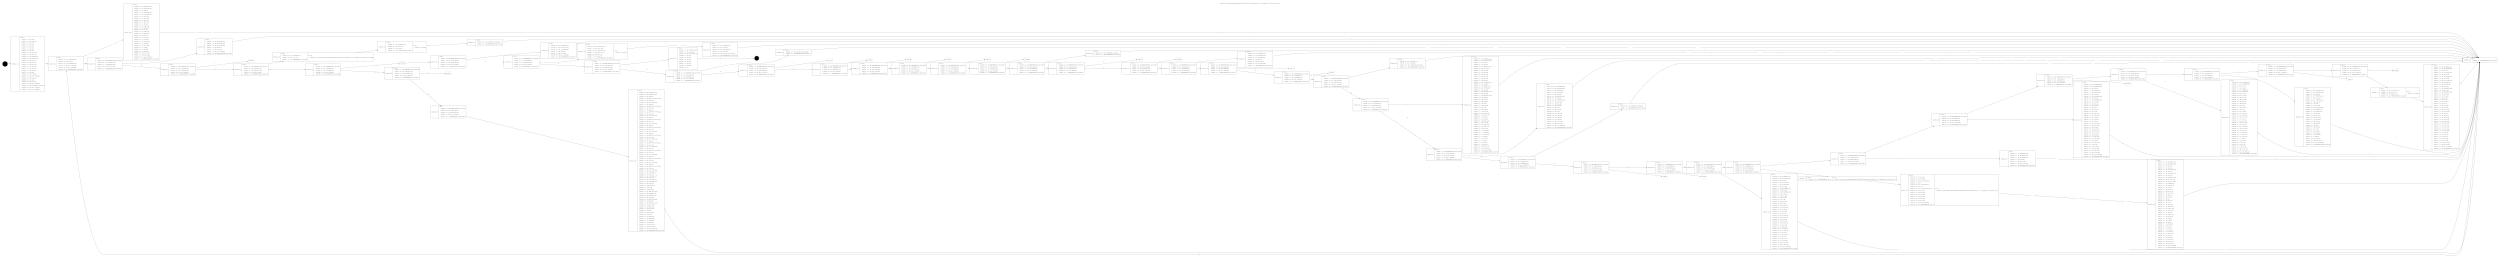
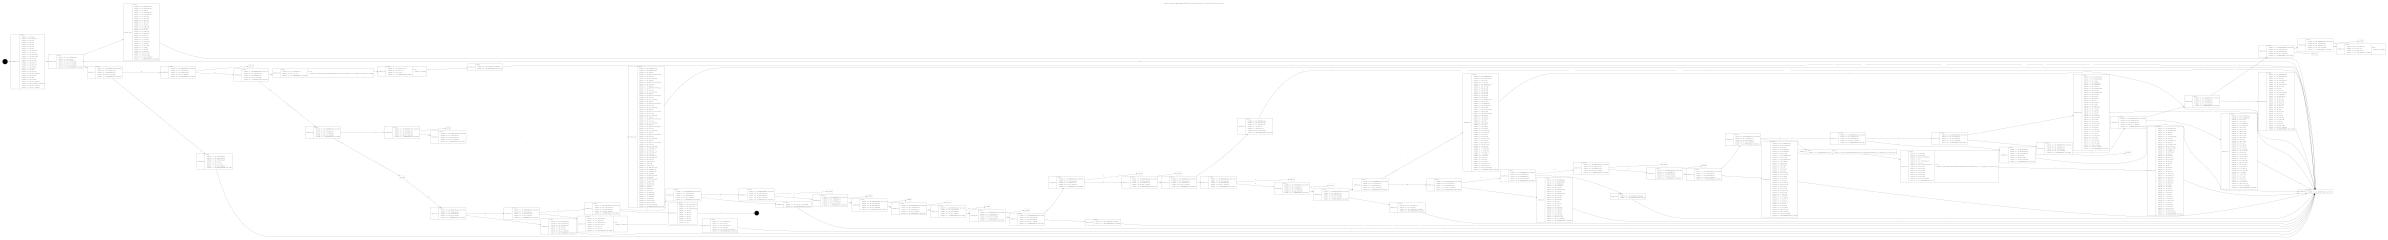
node "0x401be7 [166]": removed
